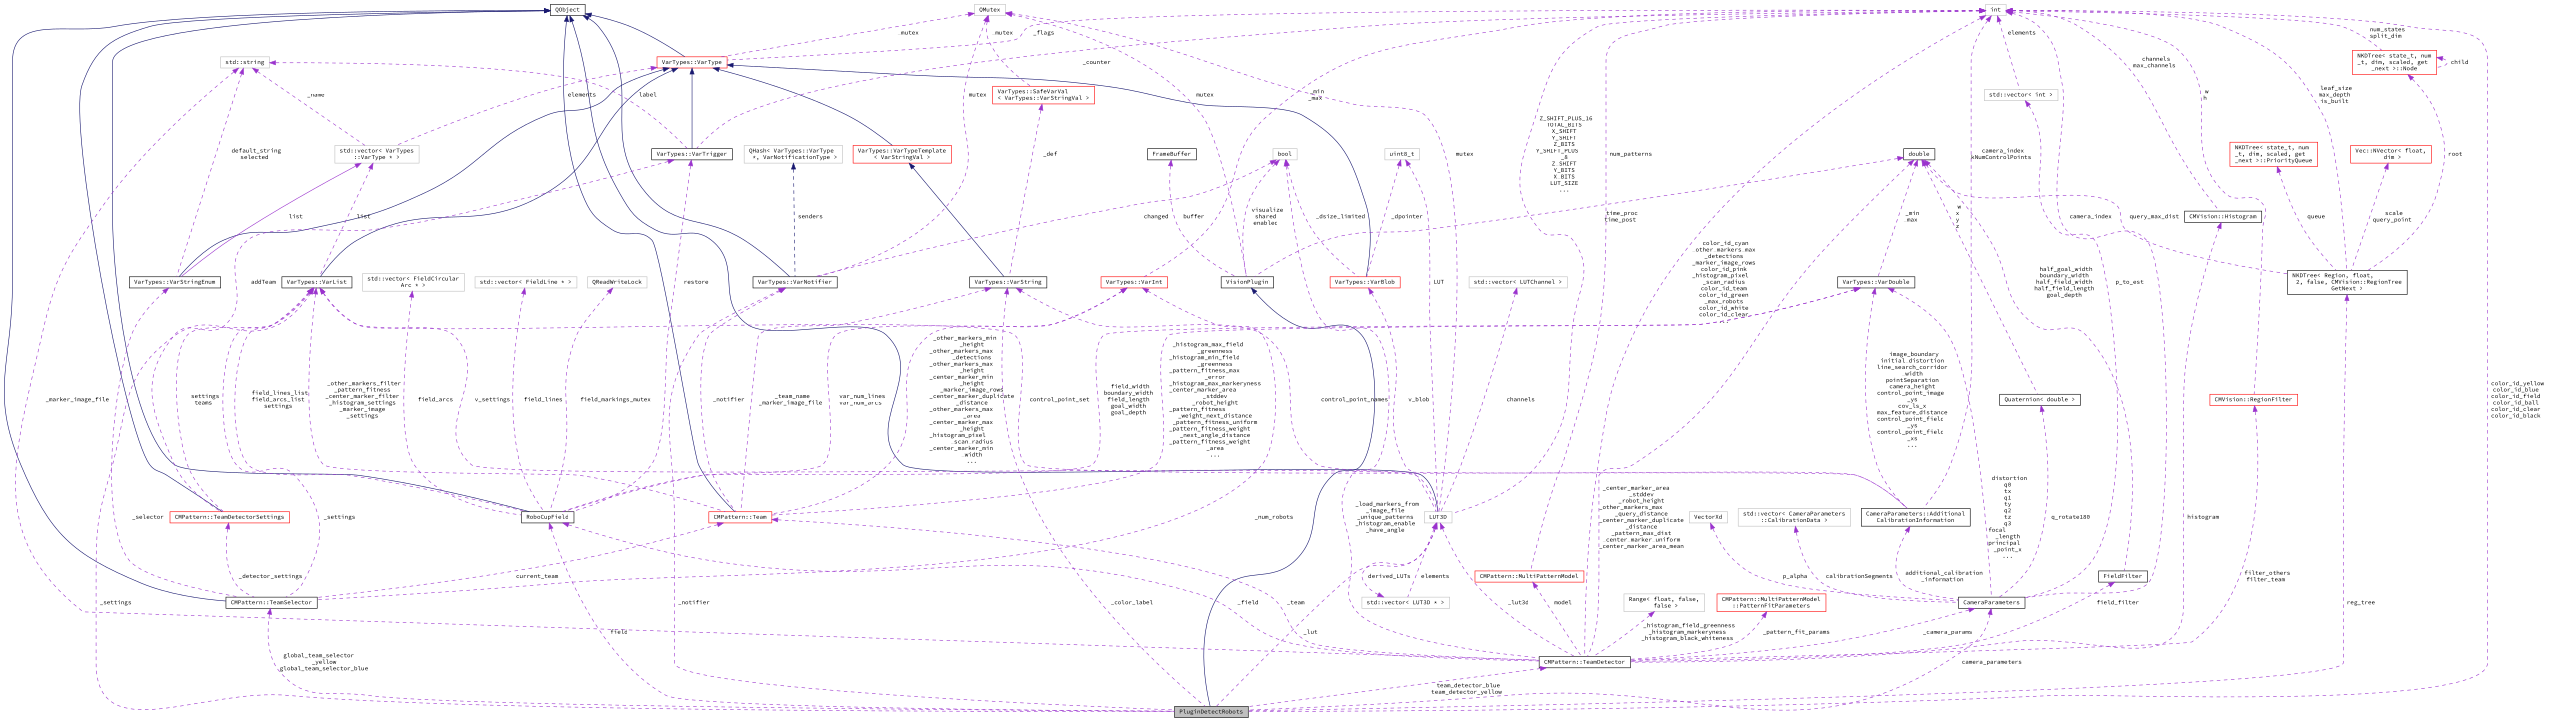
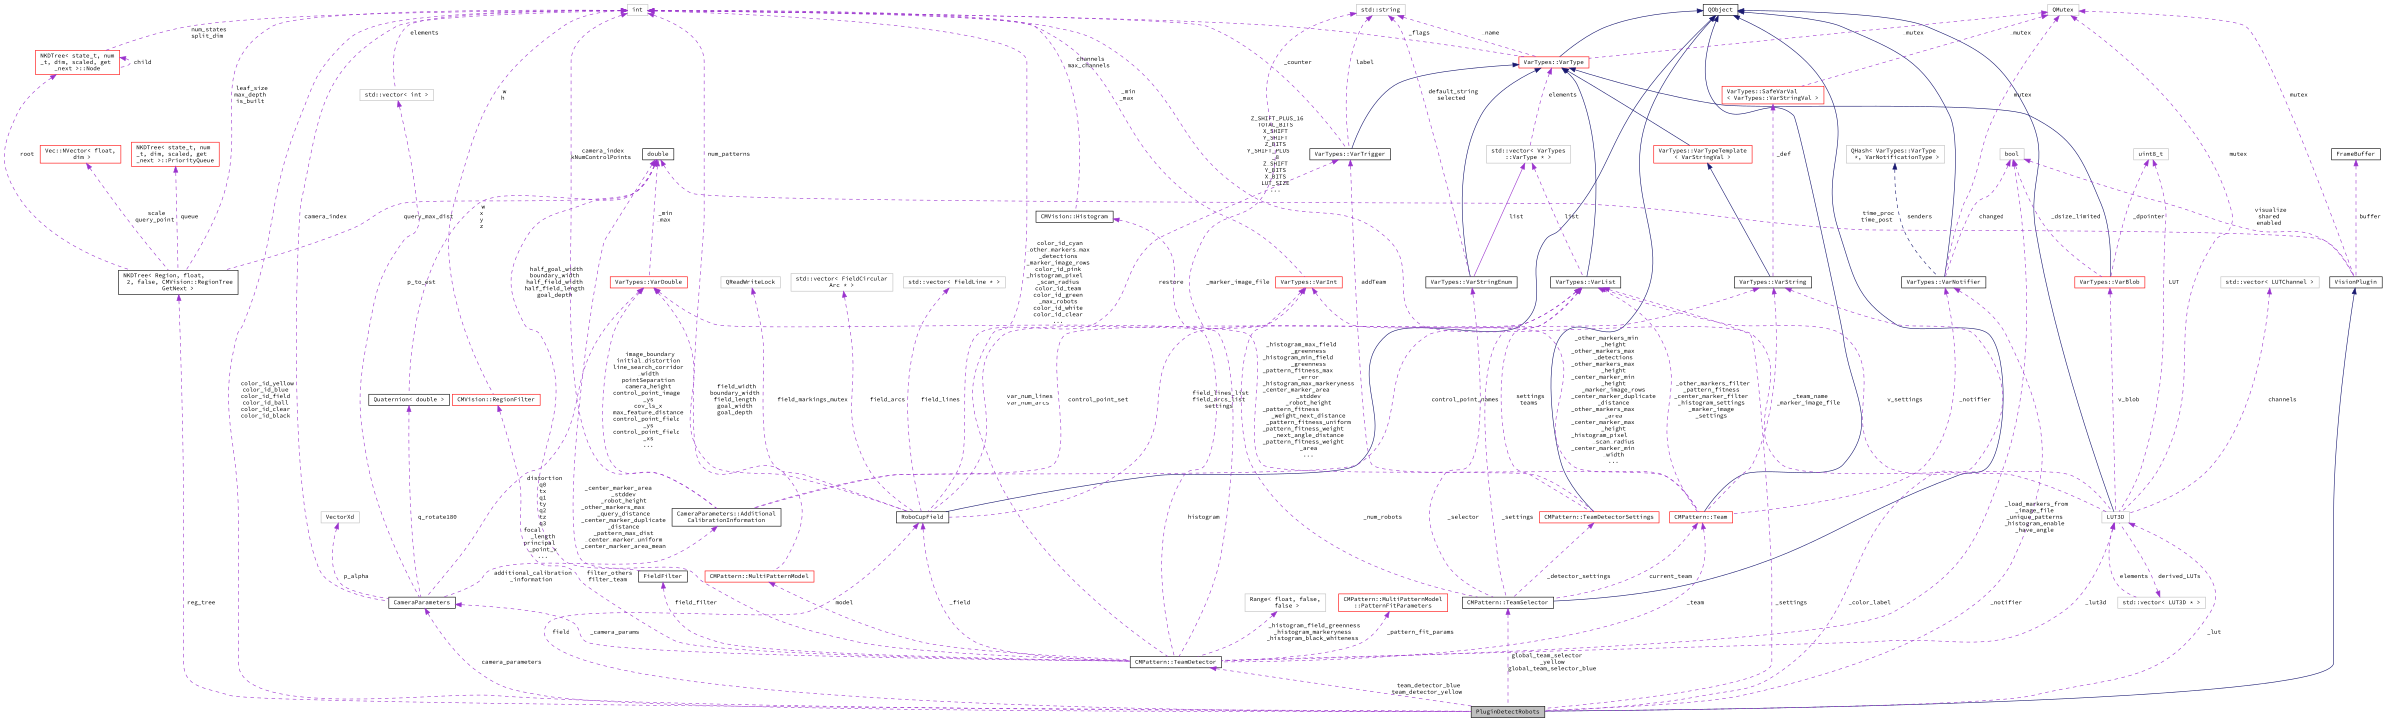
edge "std::vector< VarTypes ::VarType * >" -> "std::string": now "VarTypes::VarType" -> "std::string"
node "VarTypes::VarDouble": color black -> red
node "std::vector< CameraParameters ::CalibrationData >": removed
